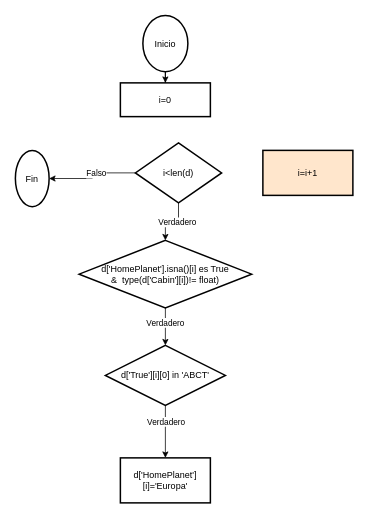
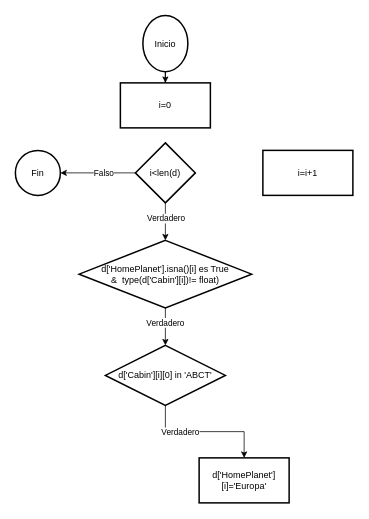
node "i=0": size 90x34 -> 90x45
node "i<len(d)": size 86x60 -> 60x60
node "i=i+1": fillcolor #ffe6cc -> #ffffff
node "Fin": size 34x56 -> 45x45
node "d['True'][i][0] in 'ABCT'": label "d['True'][i][0] in 'ABCT'" -> "d['Cabin'][i][0] in 'ABCT'"
node "d['HomePlanet'][i]='Europa'": moved (165, 480) -> (244, 480)
